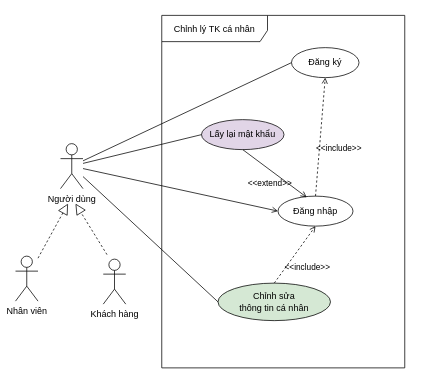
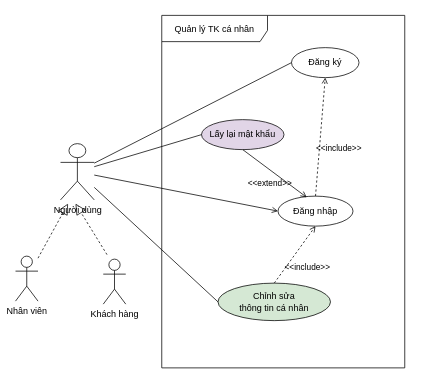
node "Chỉnh lý TK cá nhân": label "Chỉnh lý TK cá nhân" -> "Quản lý TK cá nhân"
node "Người dùng": size 23x45 -> 34x56
